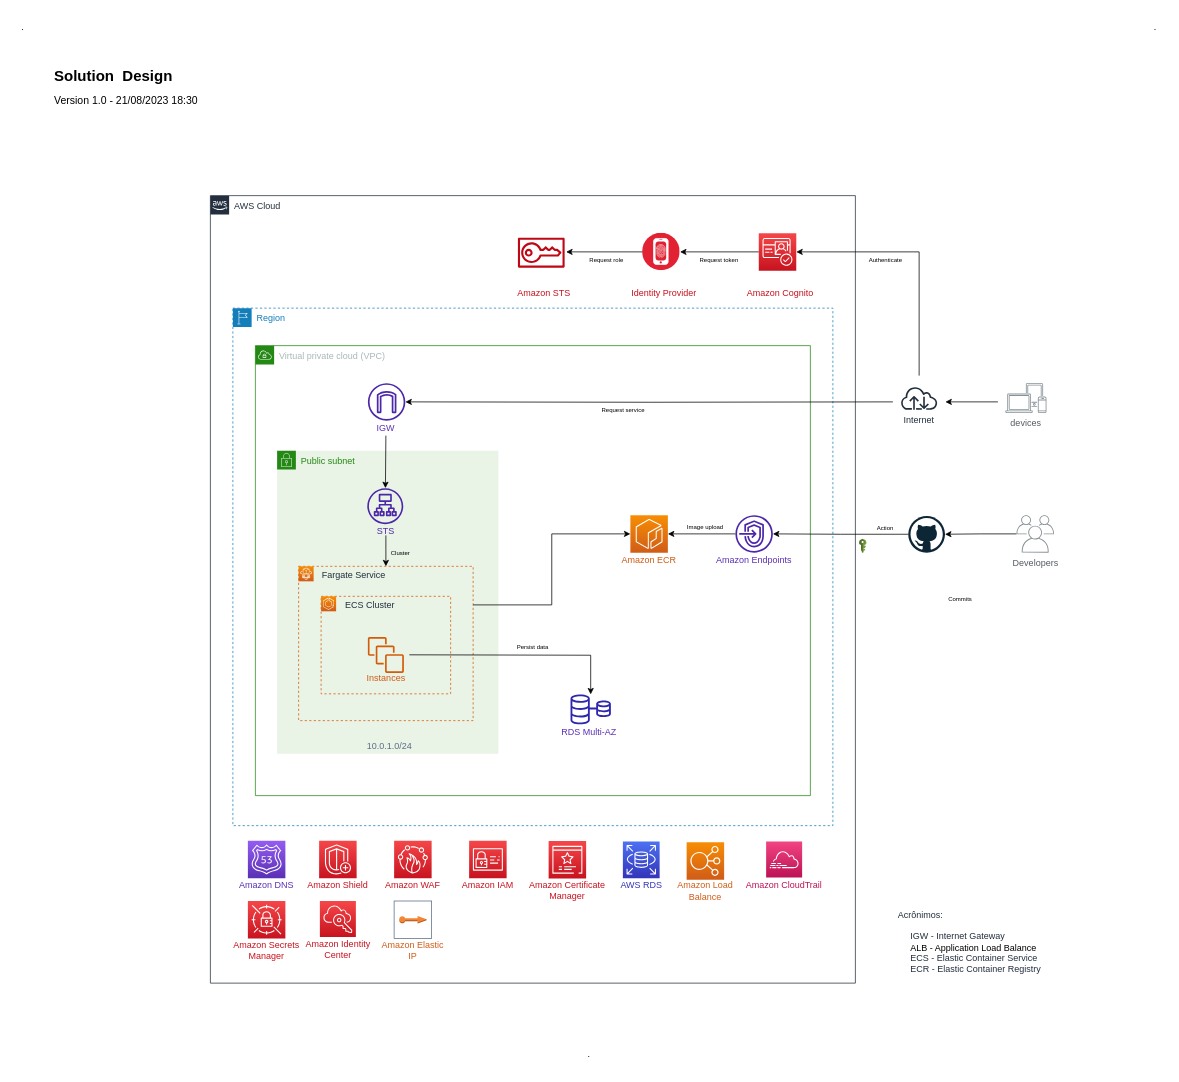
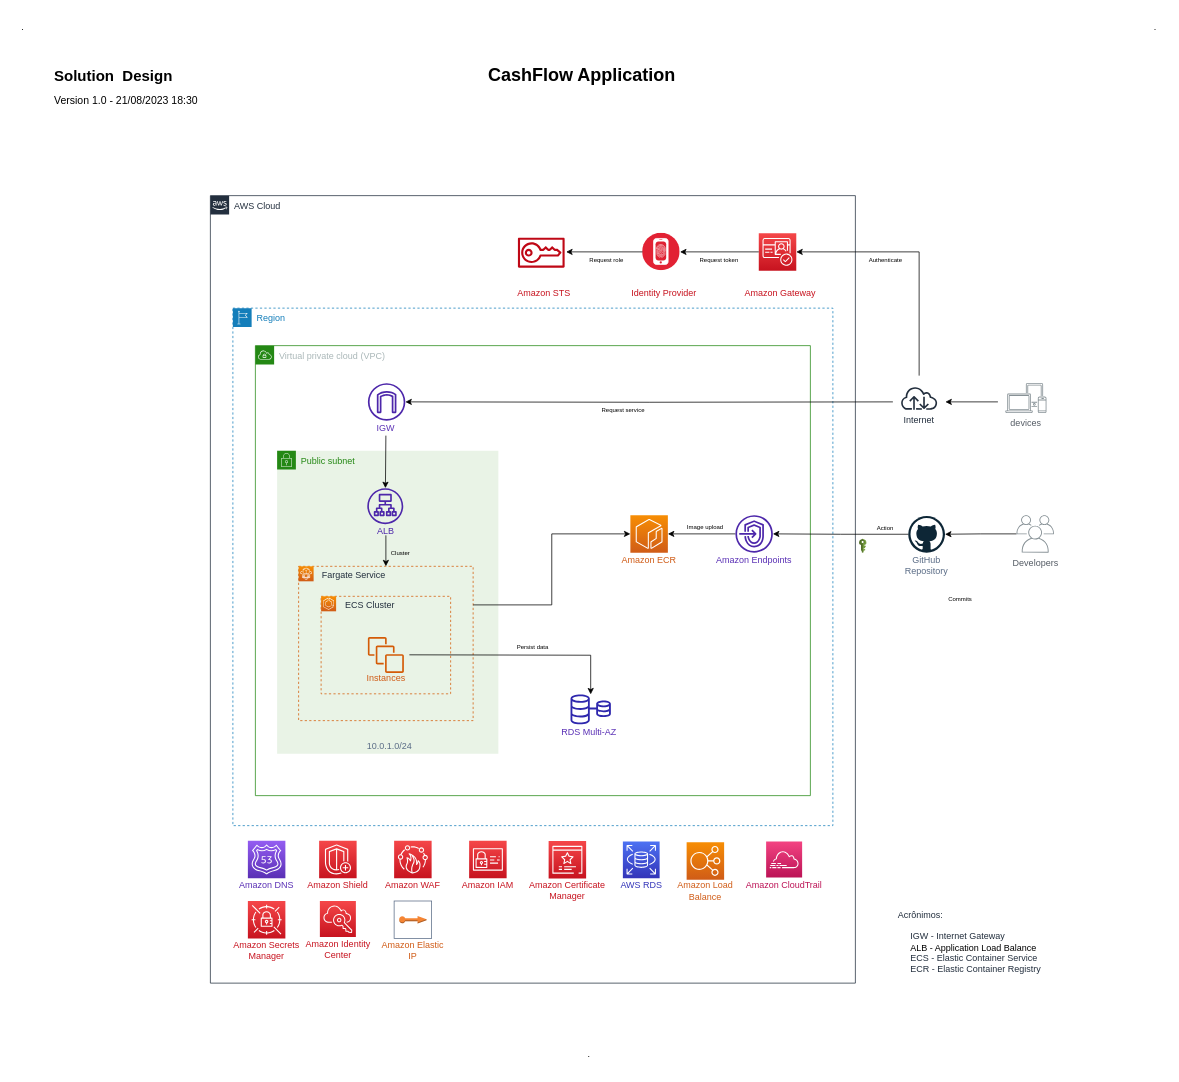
node "CashFlow Application": added
node "Amazon Cognito": label "Amazon Cognito" -> "Amazon Gateway"
node "STS": label "STS" -> "ALB"
node "GitHub Repository": added
